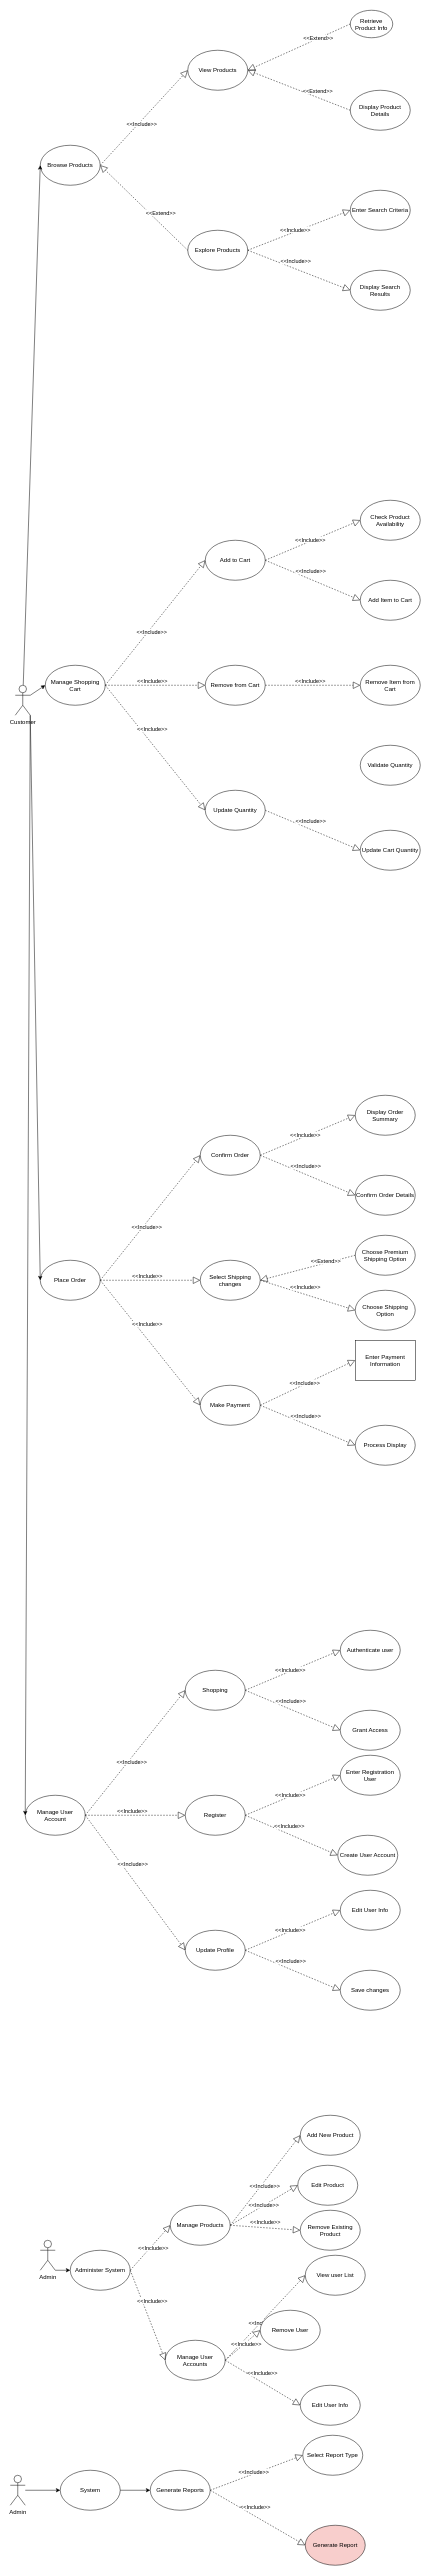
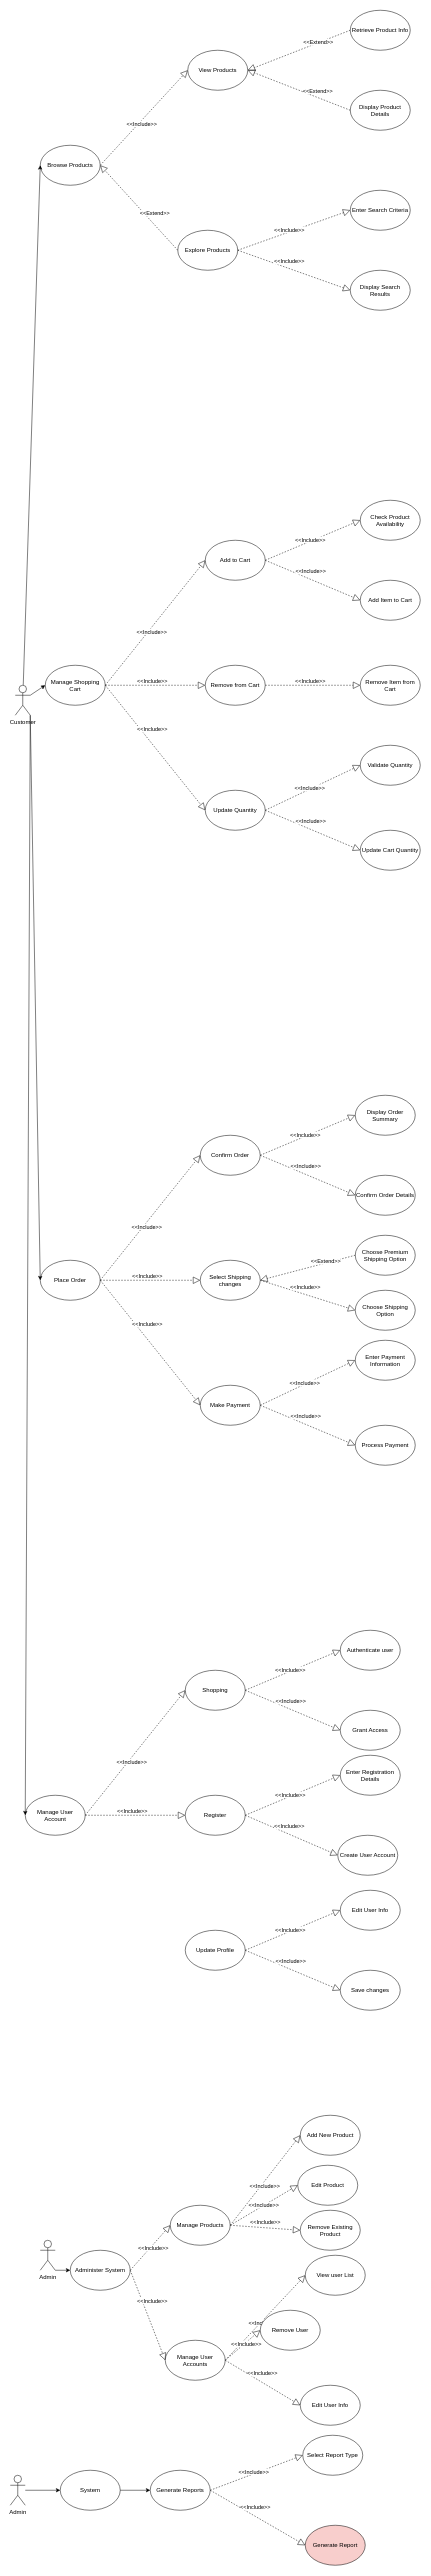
node "Retrieve Product Info": size 43x28 -> 60x40
node "Explore Products": moved (218, 250) -> (208, 250)
edge "Update Quantity" -> "Validate Quantity": added, label "<<Include>>"
node "Enter Payment Information": shape rectangle -> ellipse
node "Process Display": label "Process Display" -> "Process Payment"
node "Enter Registration User": label "Enter Registration User" -> "Enter Registration Details"
edge "Manage User Account" -> "Update Profile": removed, label "<<Include>>"
